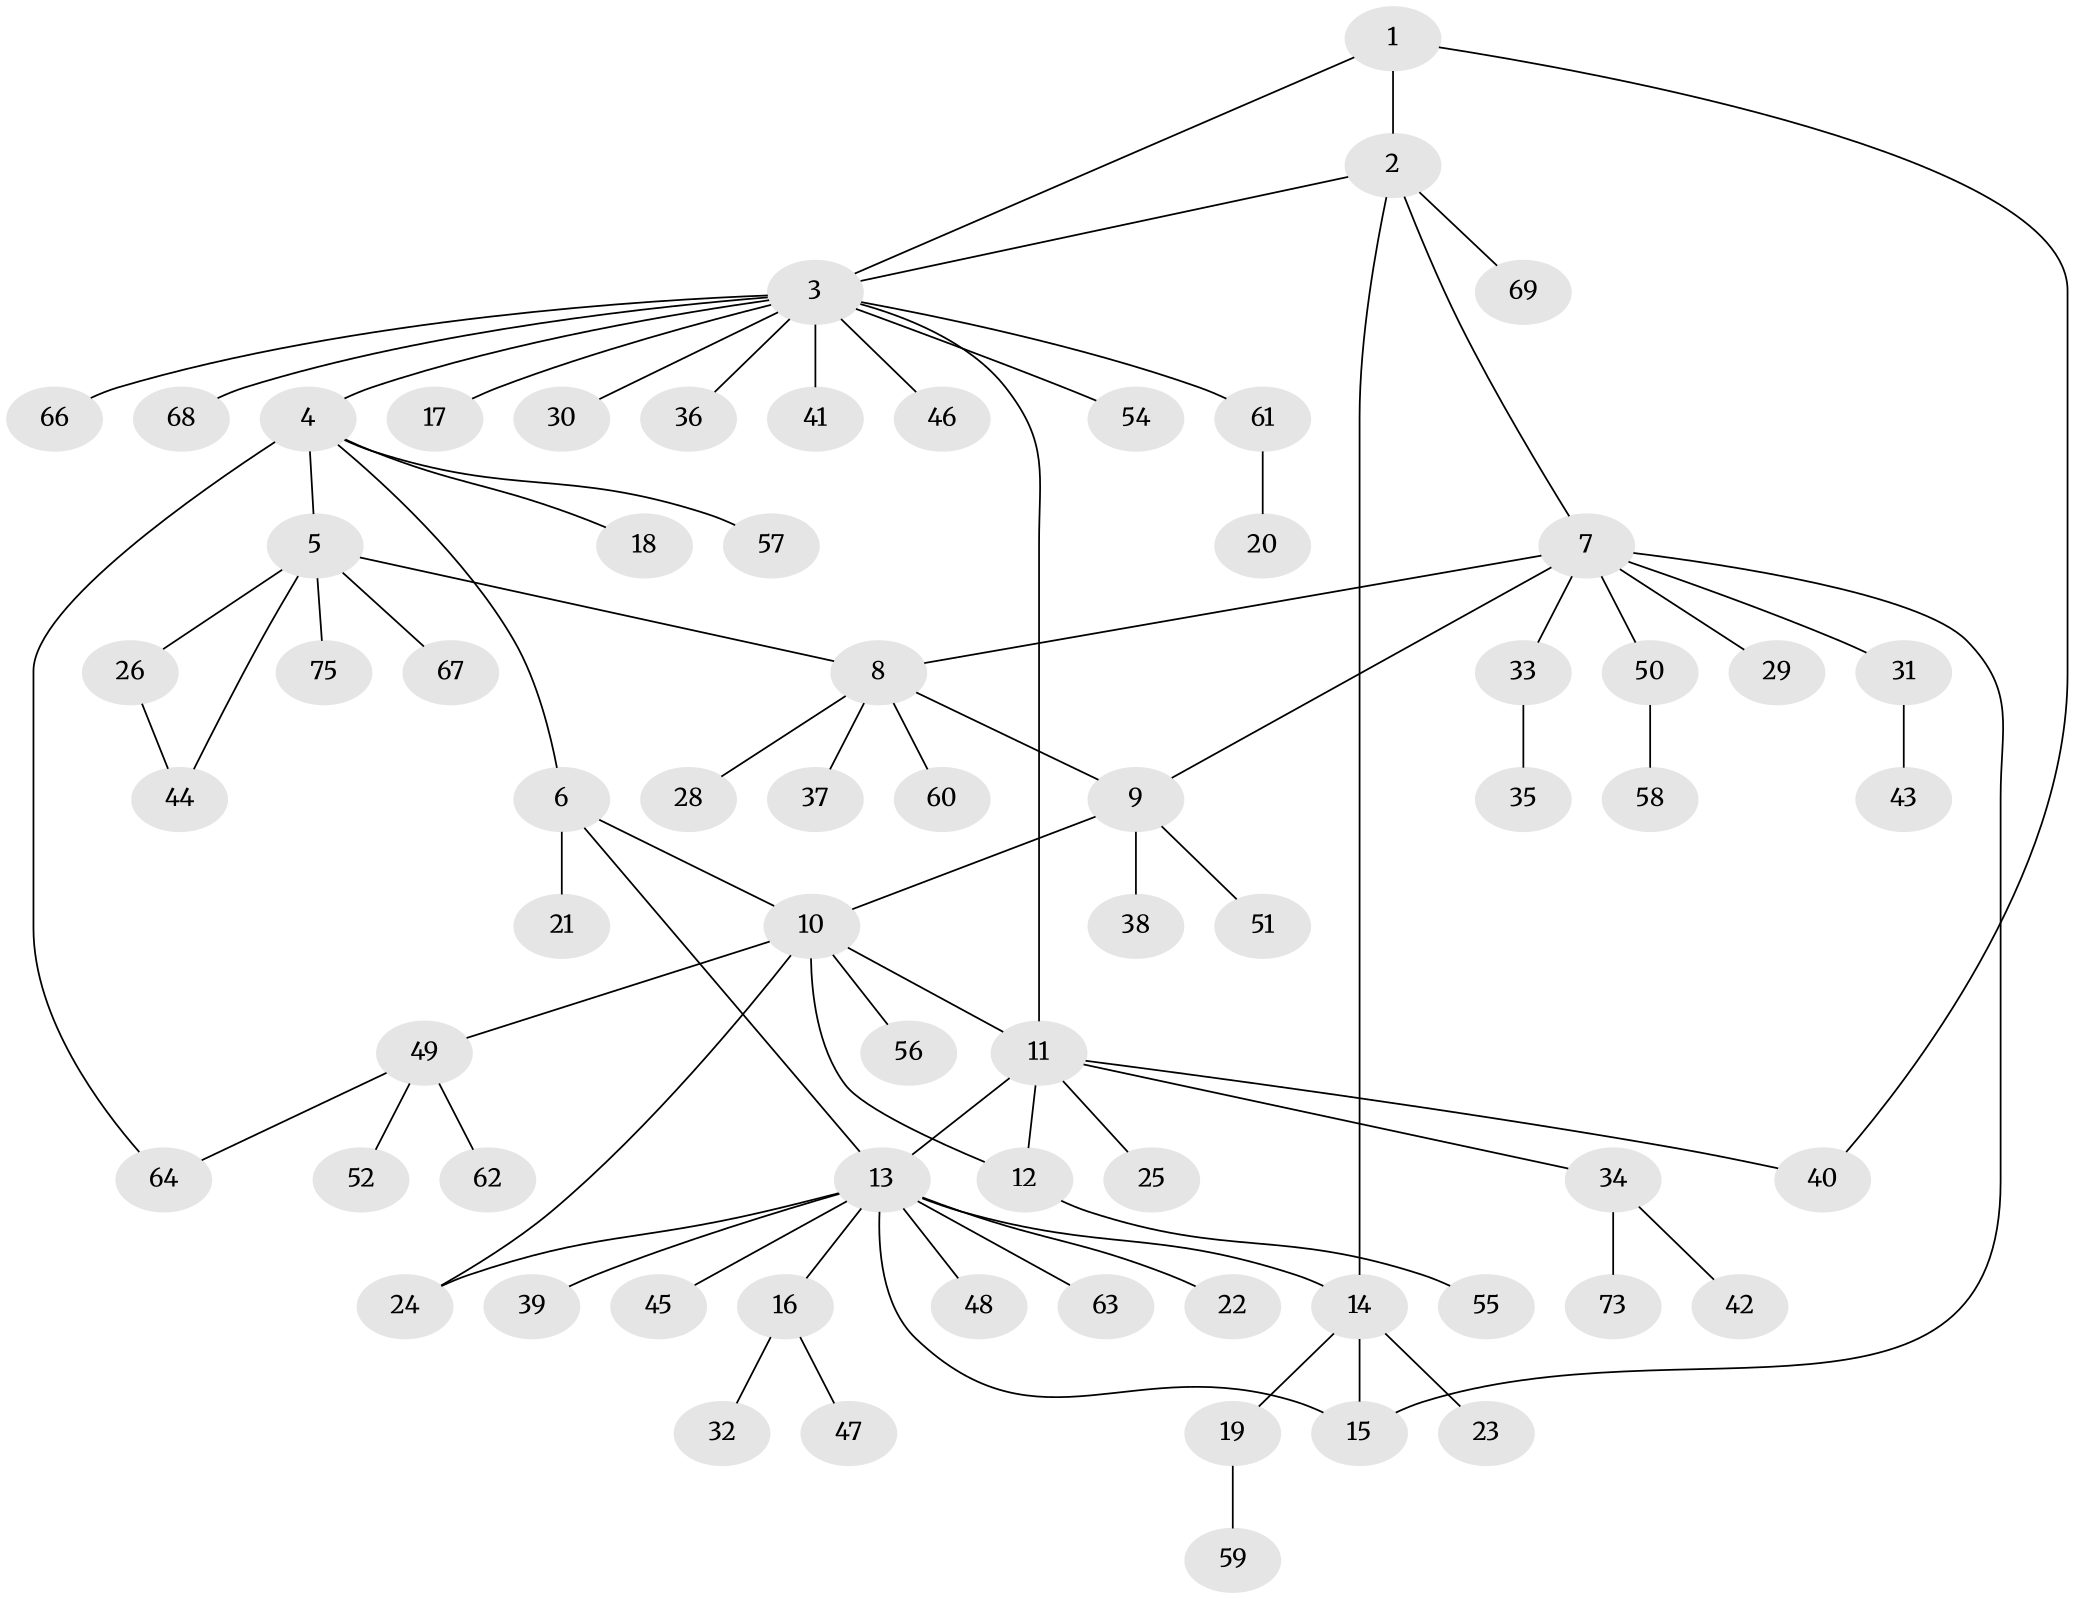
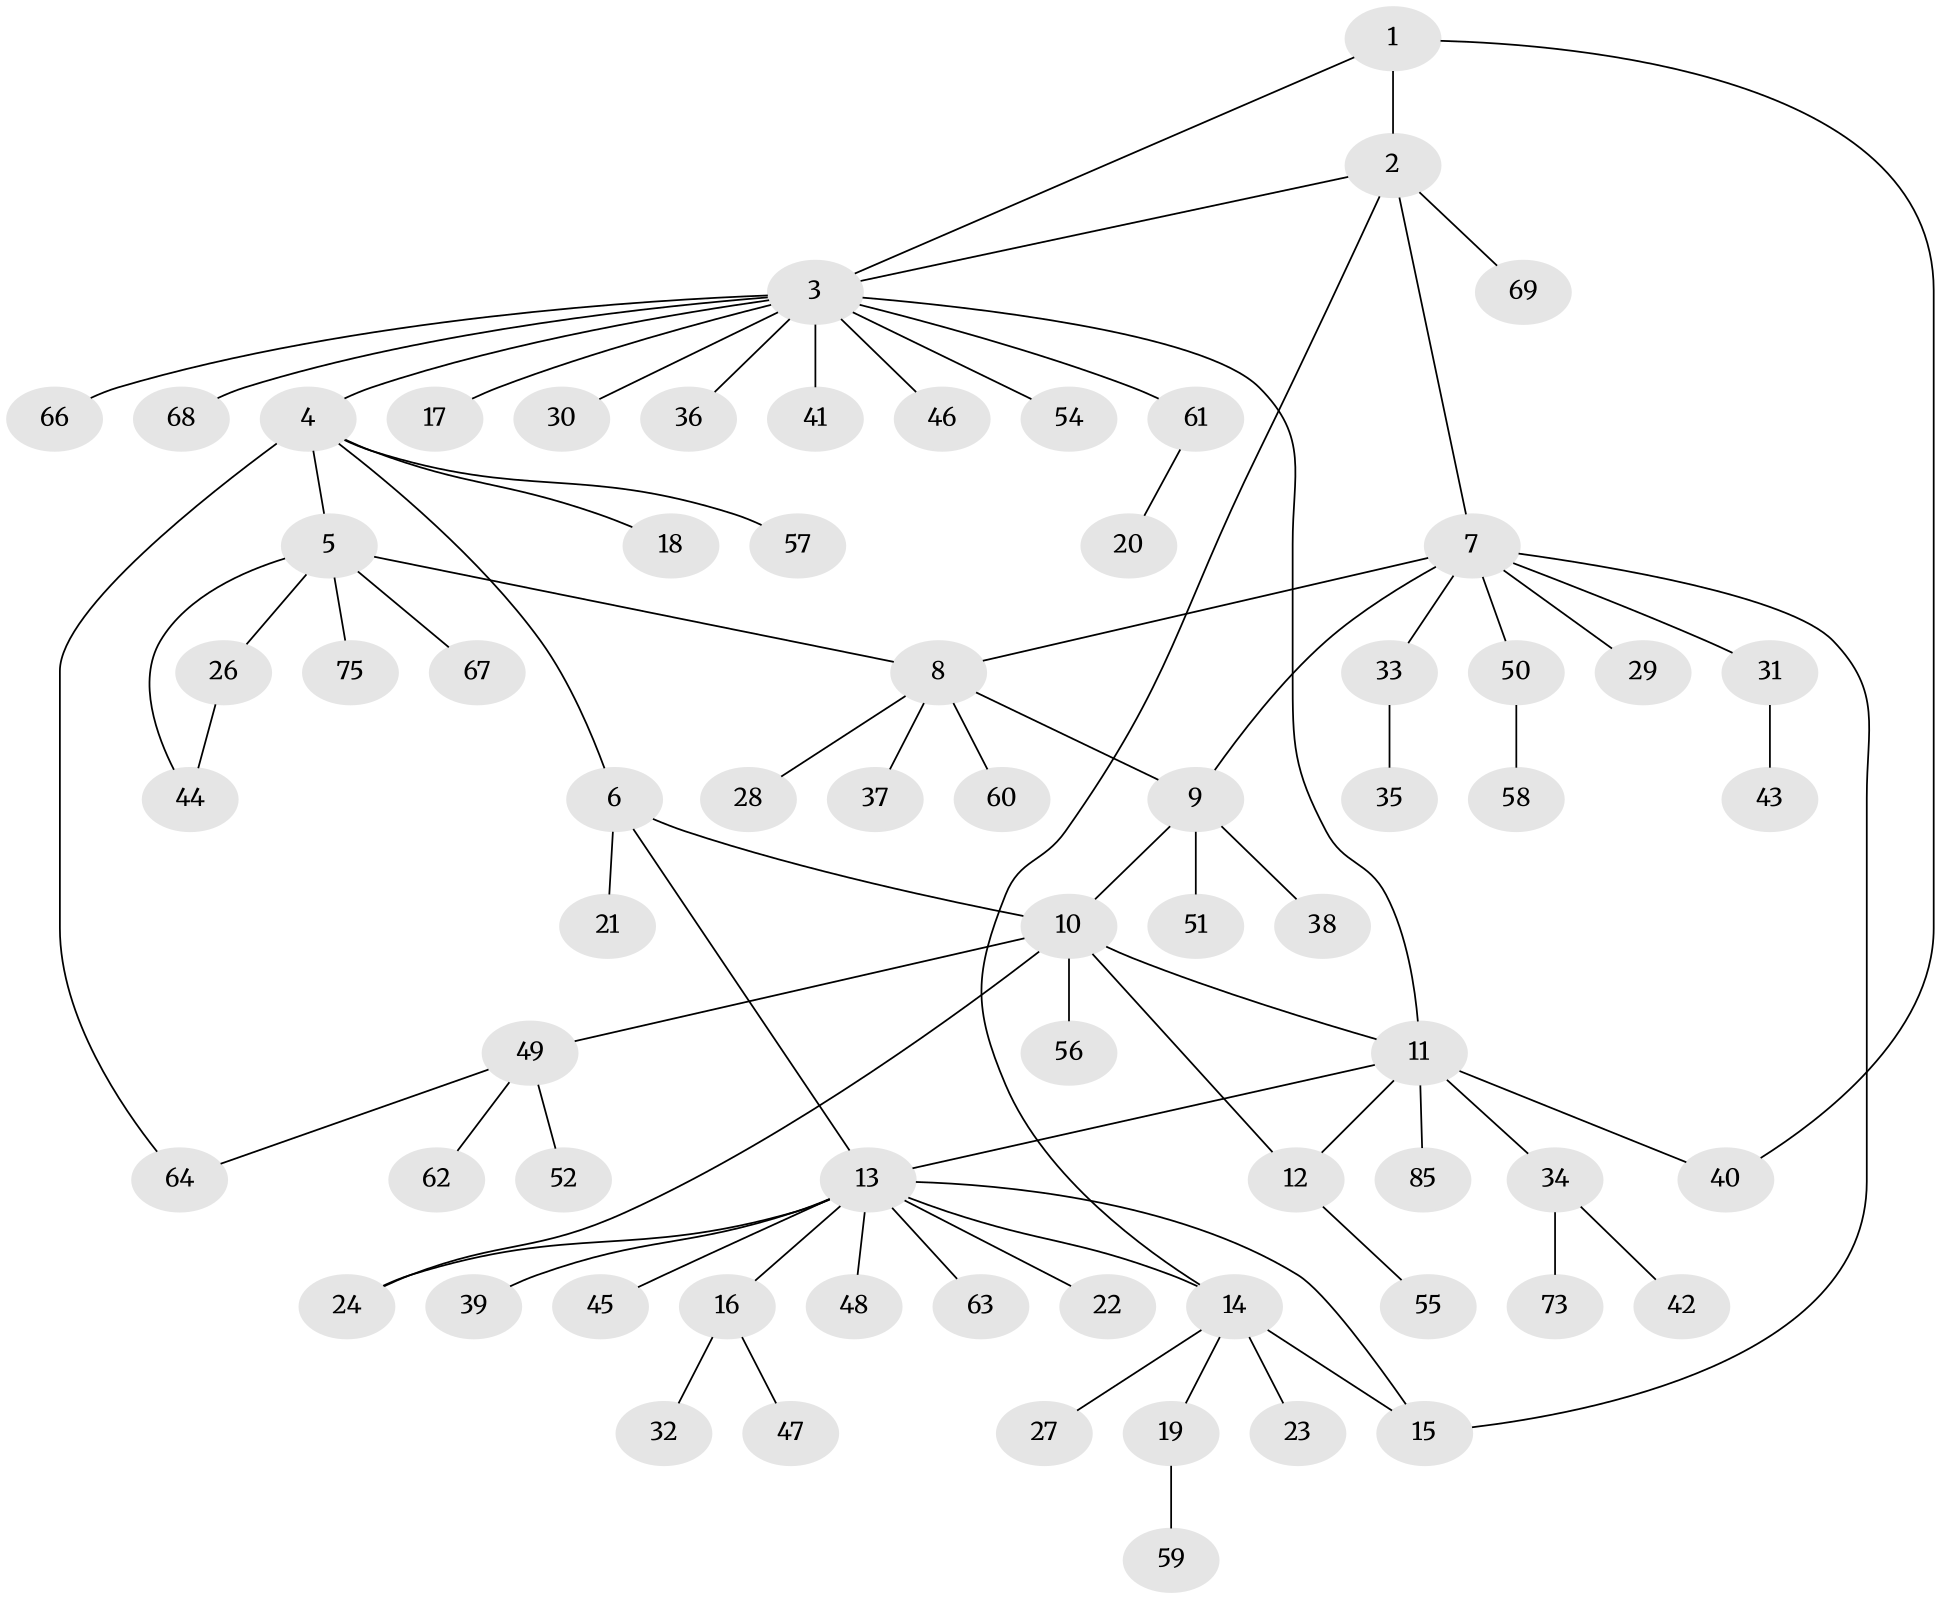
node "25": label "25" -> "85"
node "27": added
